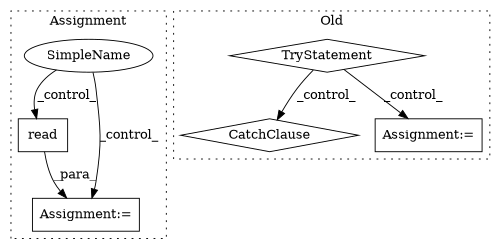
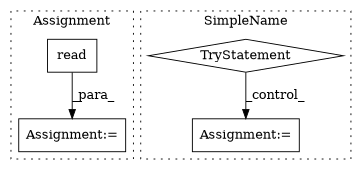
cluster "Old": label "Old" -> "SimpleName"
node "SimpleName": removed
node "CatchClause": removed
